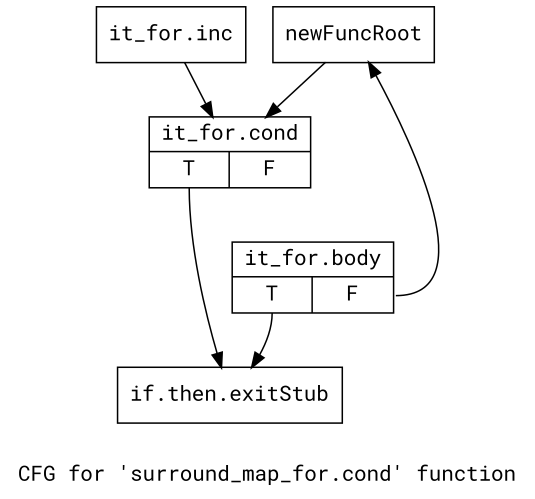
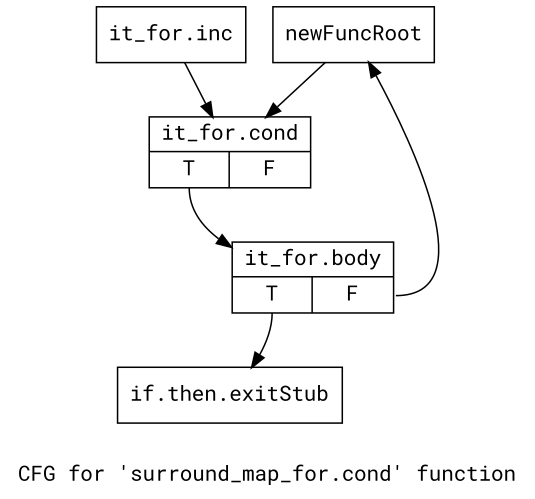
edge "it_for.cond" -> "if.then.exitStub": now "it_for.cond" -> "it_for.body"
